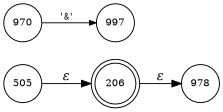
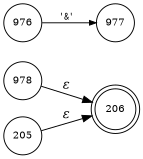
node "970": label "970" -> "976"
node "997": label "997" -> "977"
node "505": label "505" -> "205"
edge "206" -> "978": reversed
